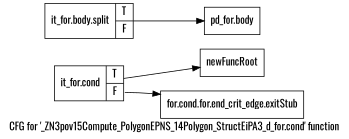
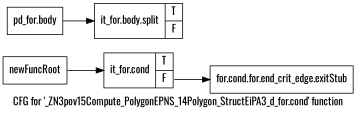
edge "it_for.body.split" -> "pd_for.body": reversed
edge "it_for.cond" -> "newFuncRoot": reversed
